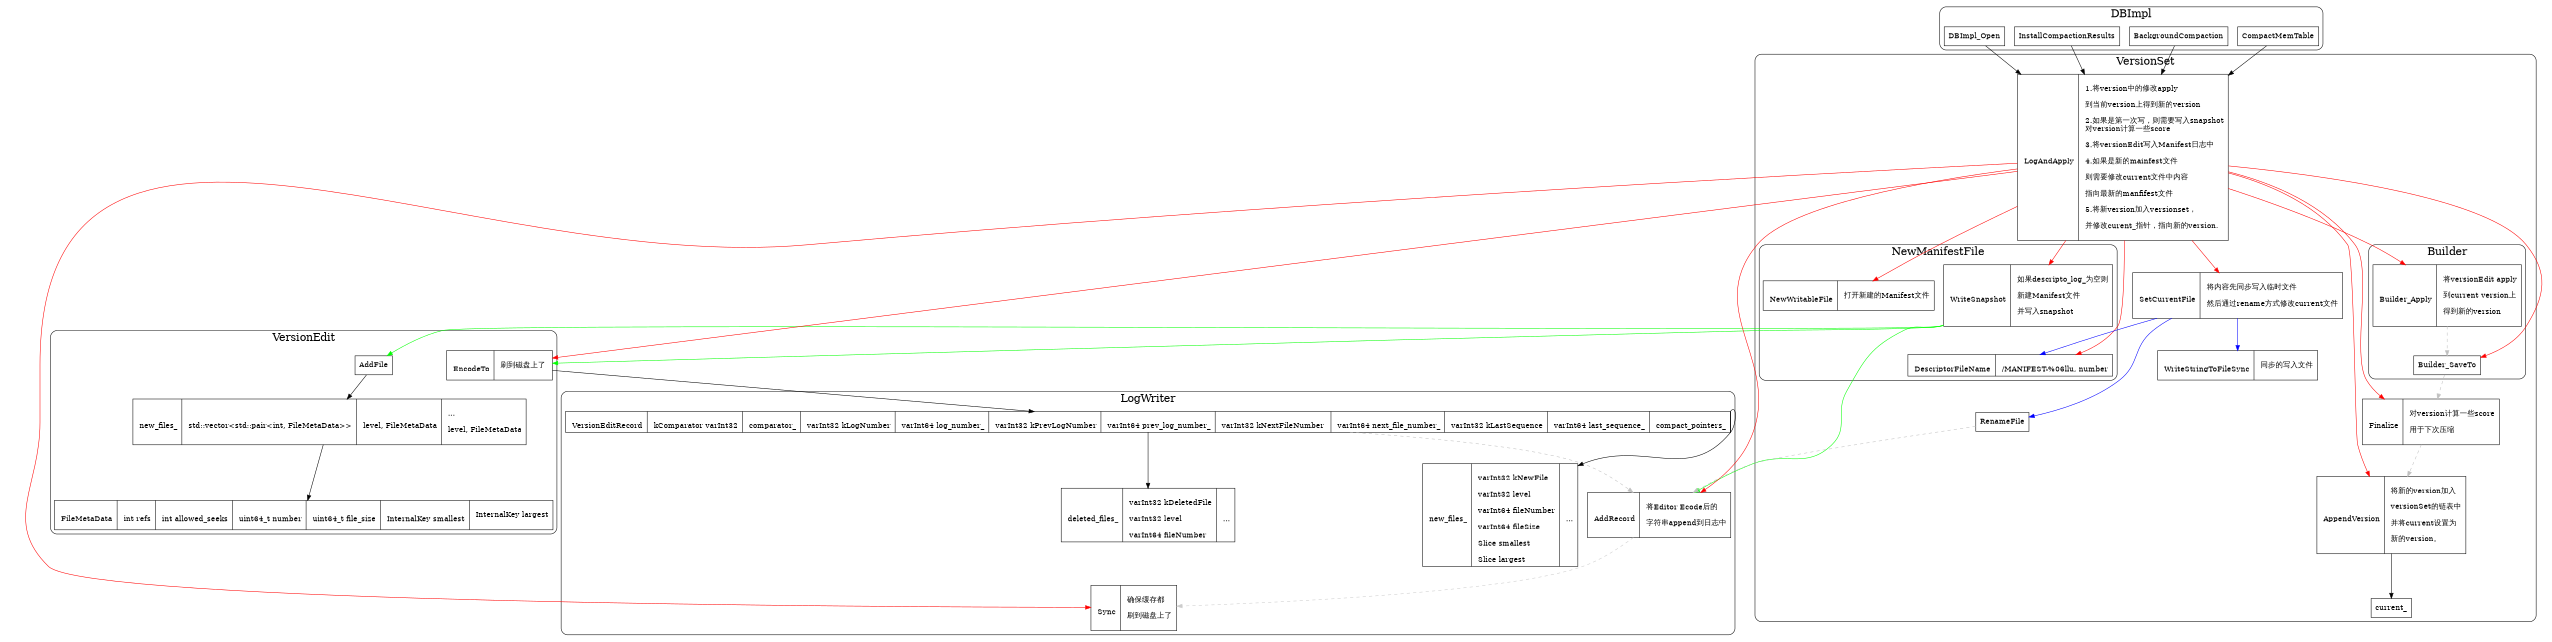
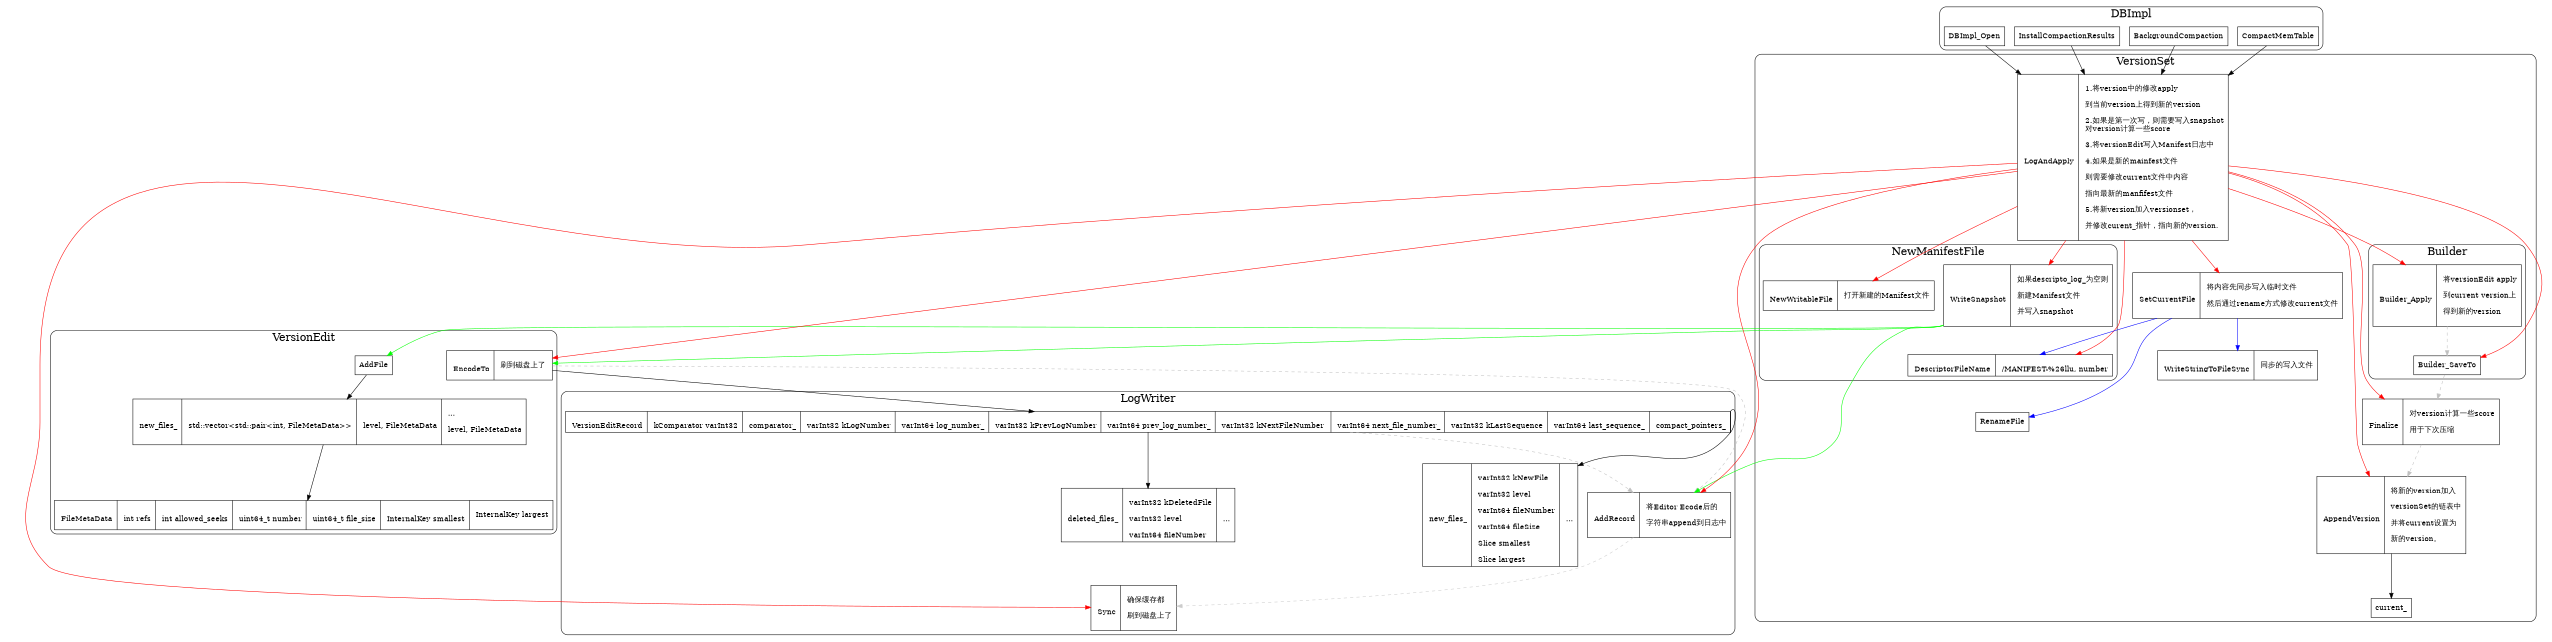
node "DescriptorFileName": text "/MANIFEST-%06llu, number" -> "/MANIFEST-%26llu, number"
edge "RenameFile" -> "AddRecord": now "EncodeTo" -> "AddRecord"
